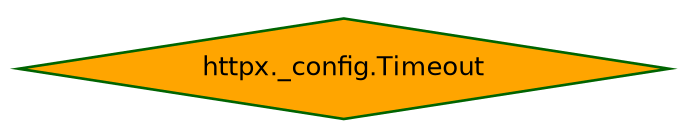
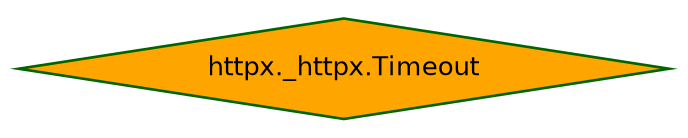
node "httpx._config.Timeout": label "httpx._config.Timeout" -> "httpx._httpx.Timeout"
